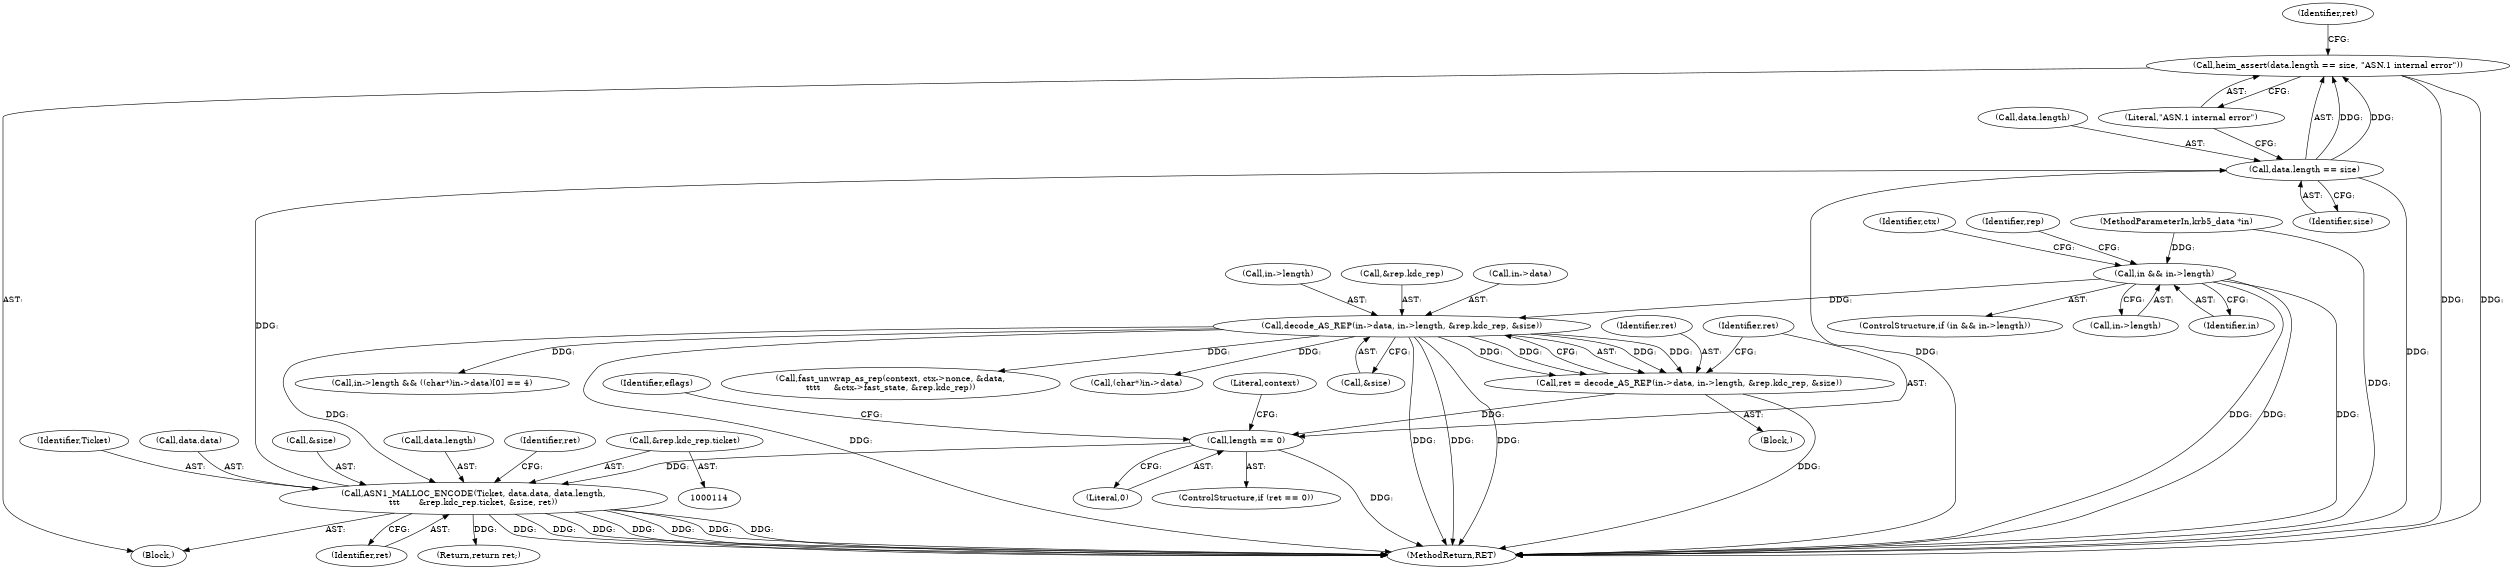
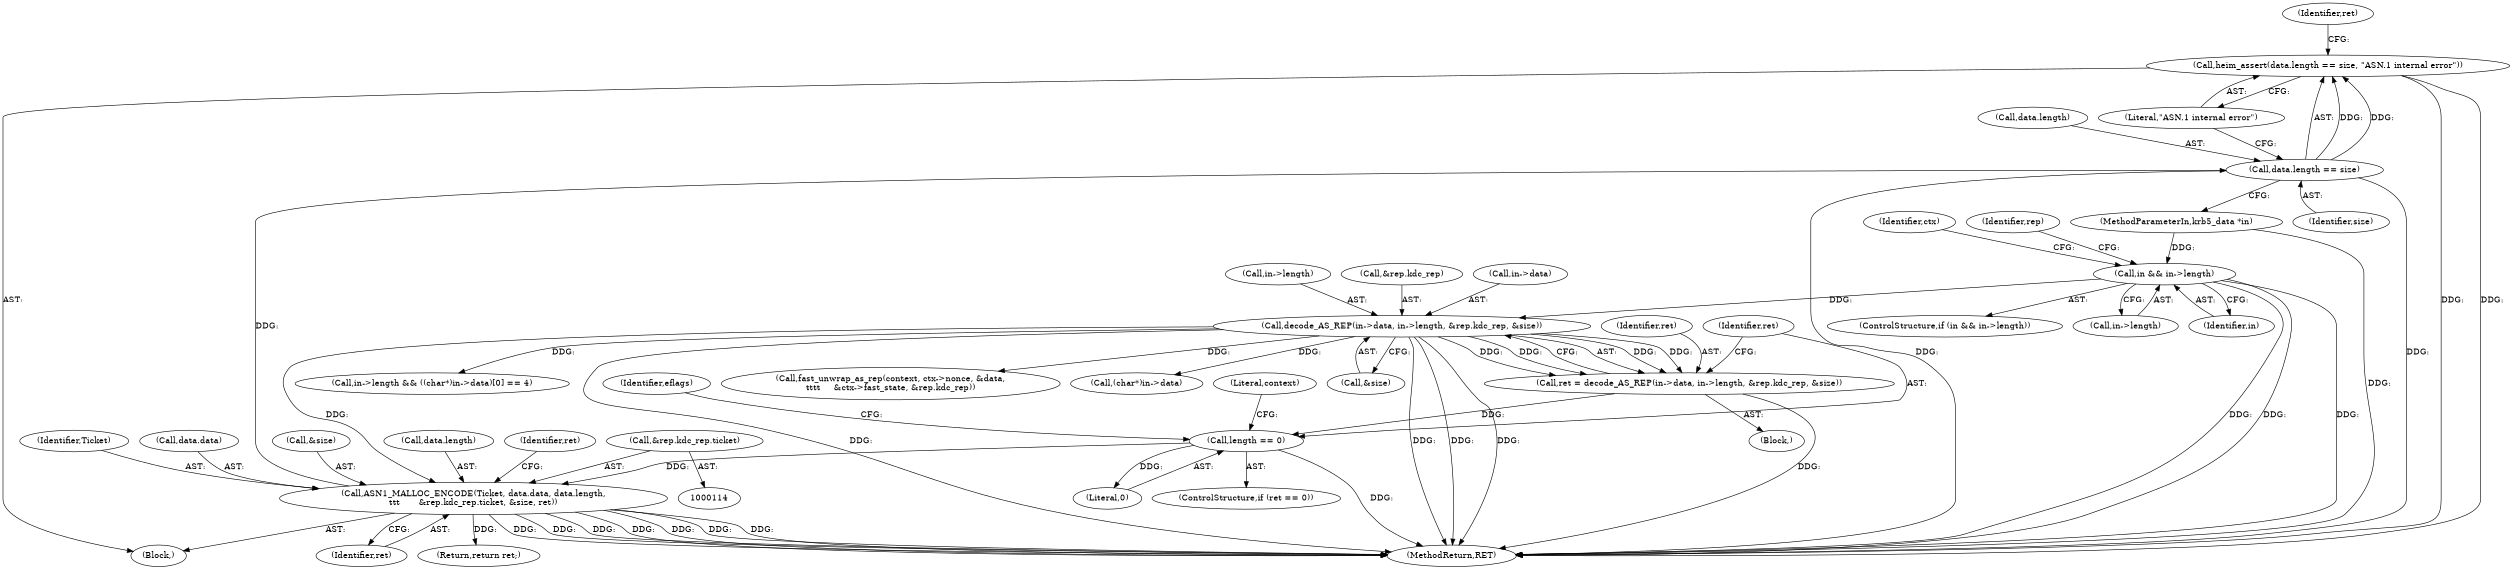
edge "(Call,data.length == size)" -> "(Identifier,size)": now "(Call,data.length == size)" -> "(MethodParameterIn,krb5_data *in)"
edge "(Call,length == 0)" -> "(Literal,0)": label "CFG: " -> "DDG: "
